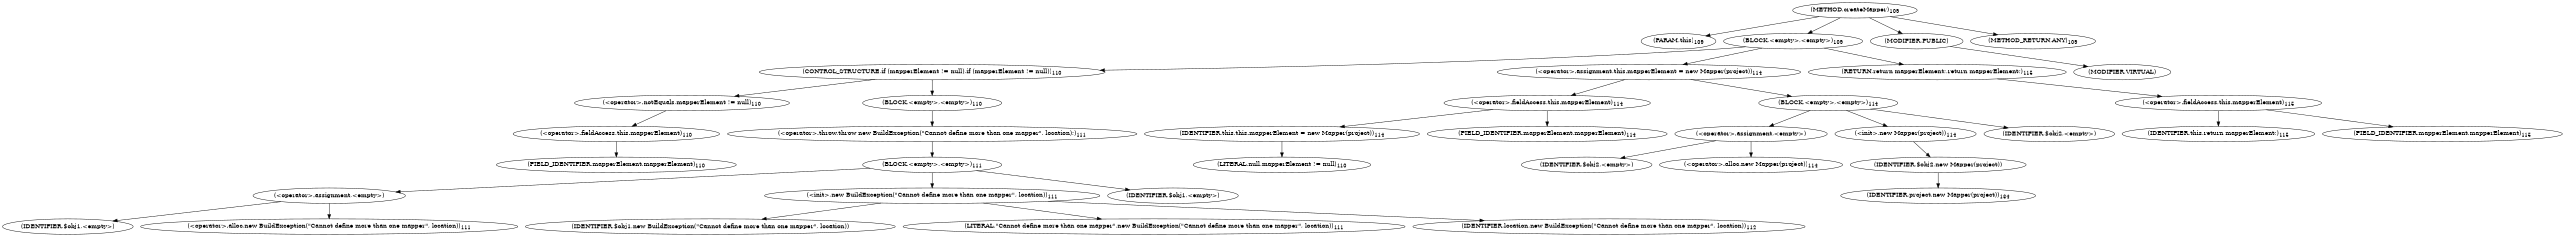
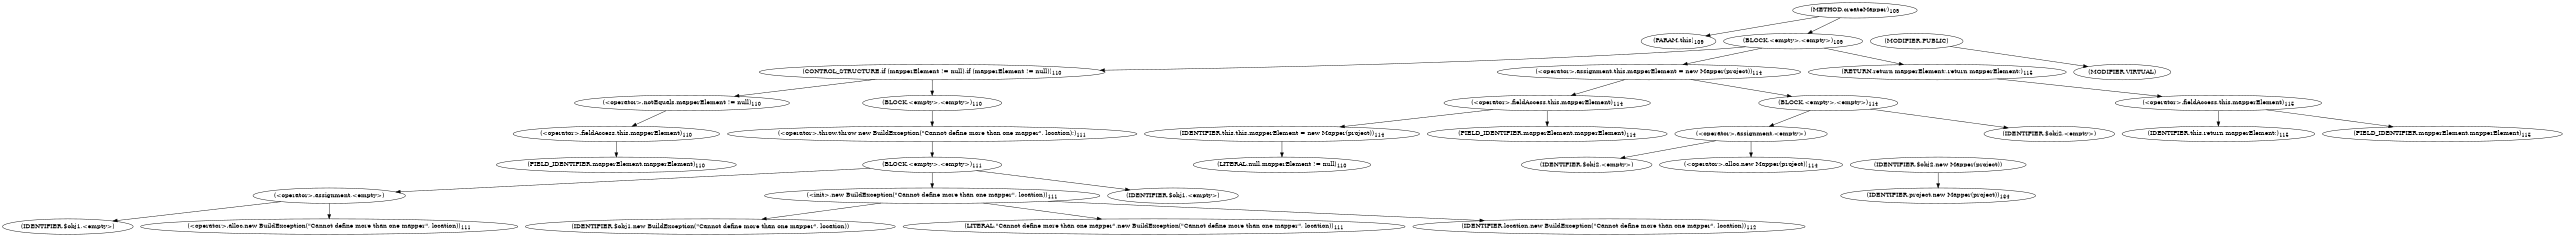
edge "(METHOD,createMapper)" -> "(MODIFIER,PUBLIC)": removed
node "(METHOD_RETURN,ANY)": removed
node "(<init>,new Mapper(project))": removed
